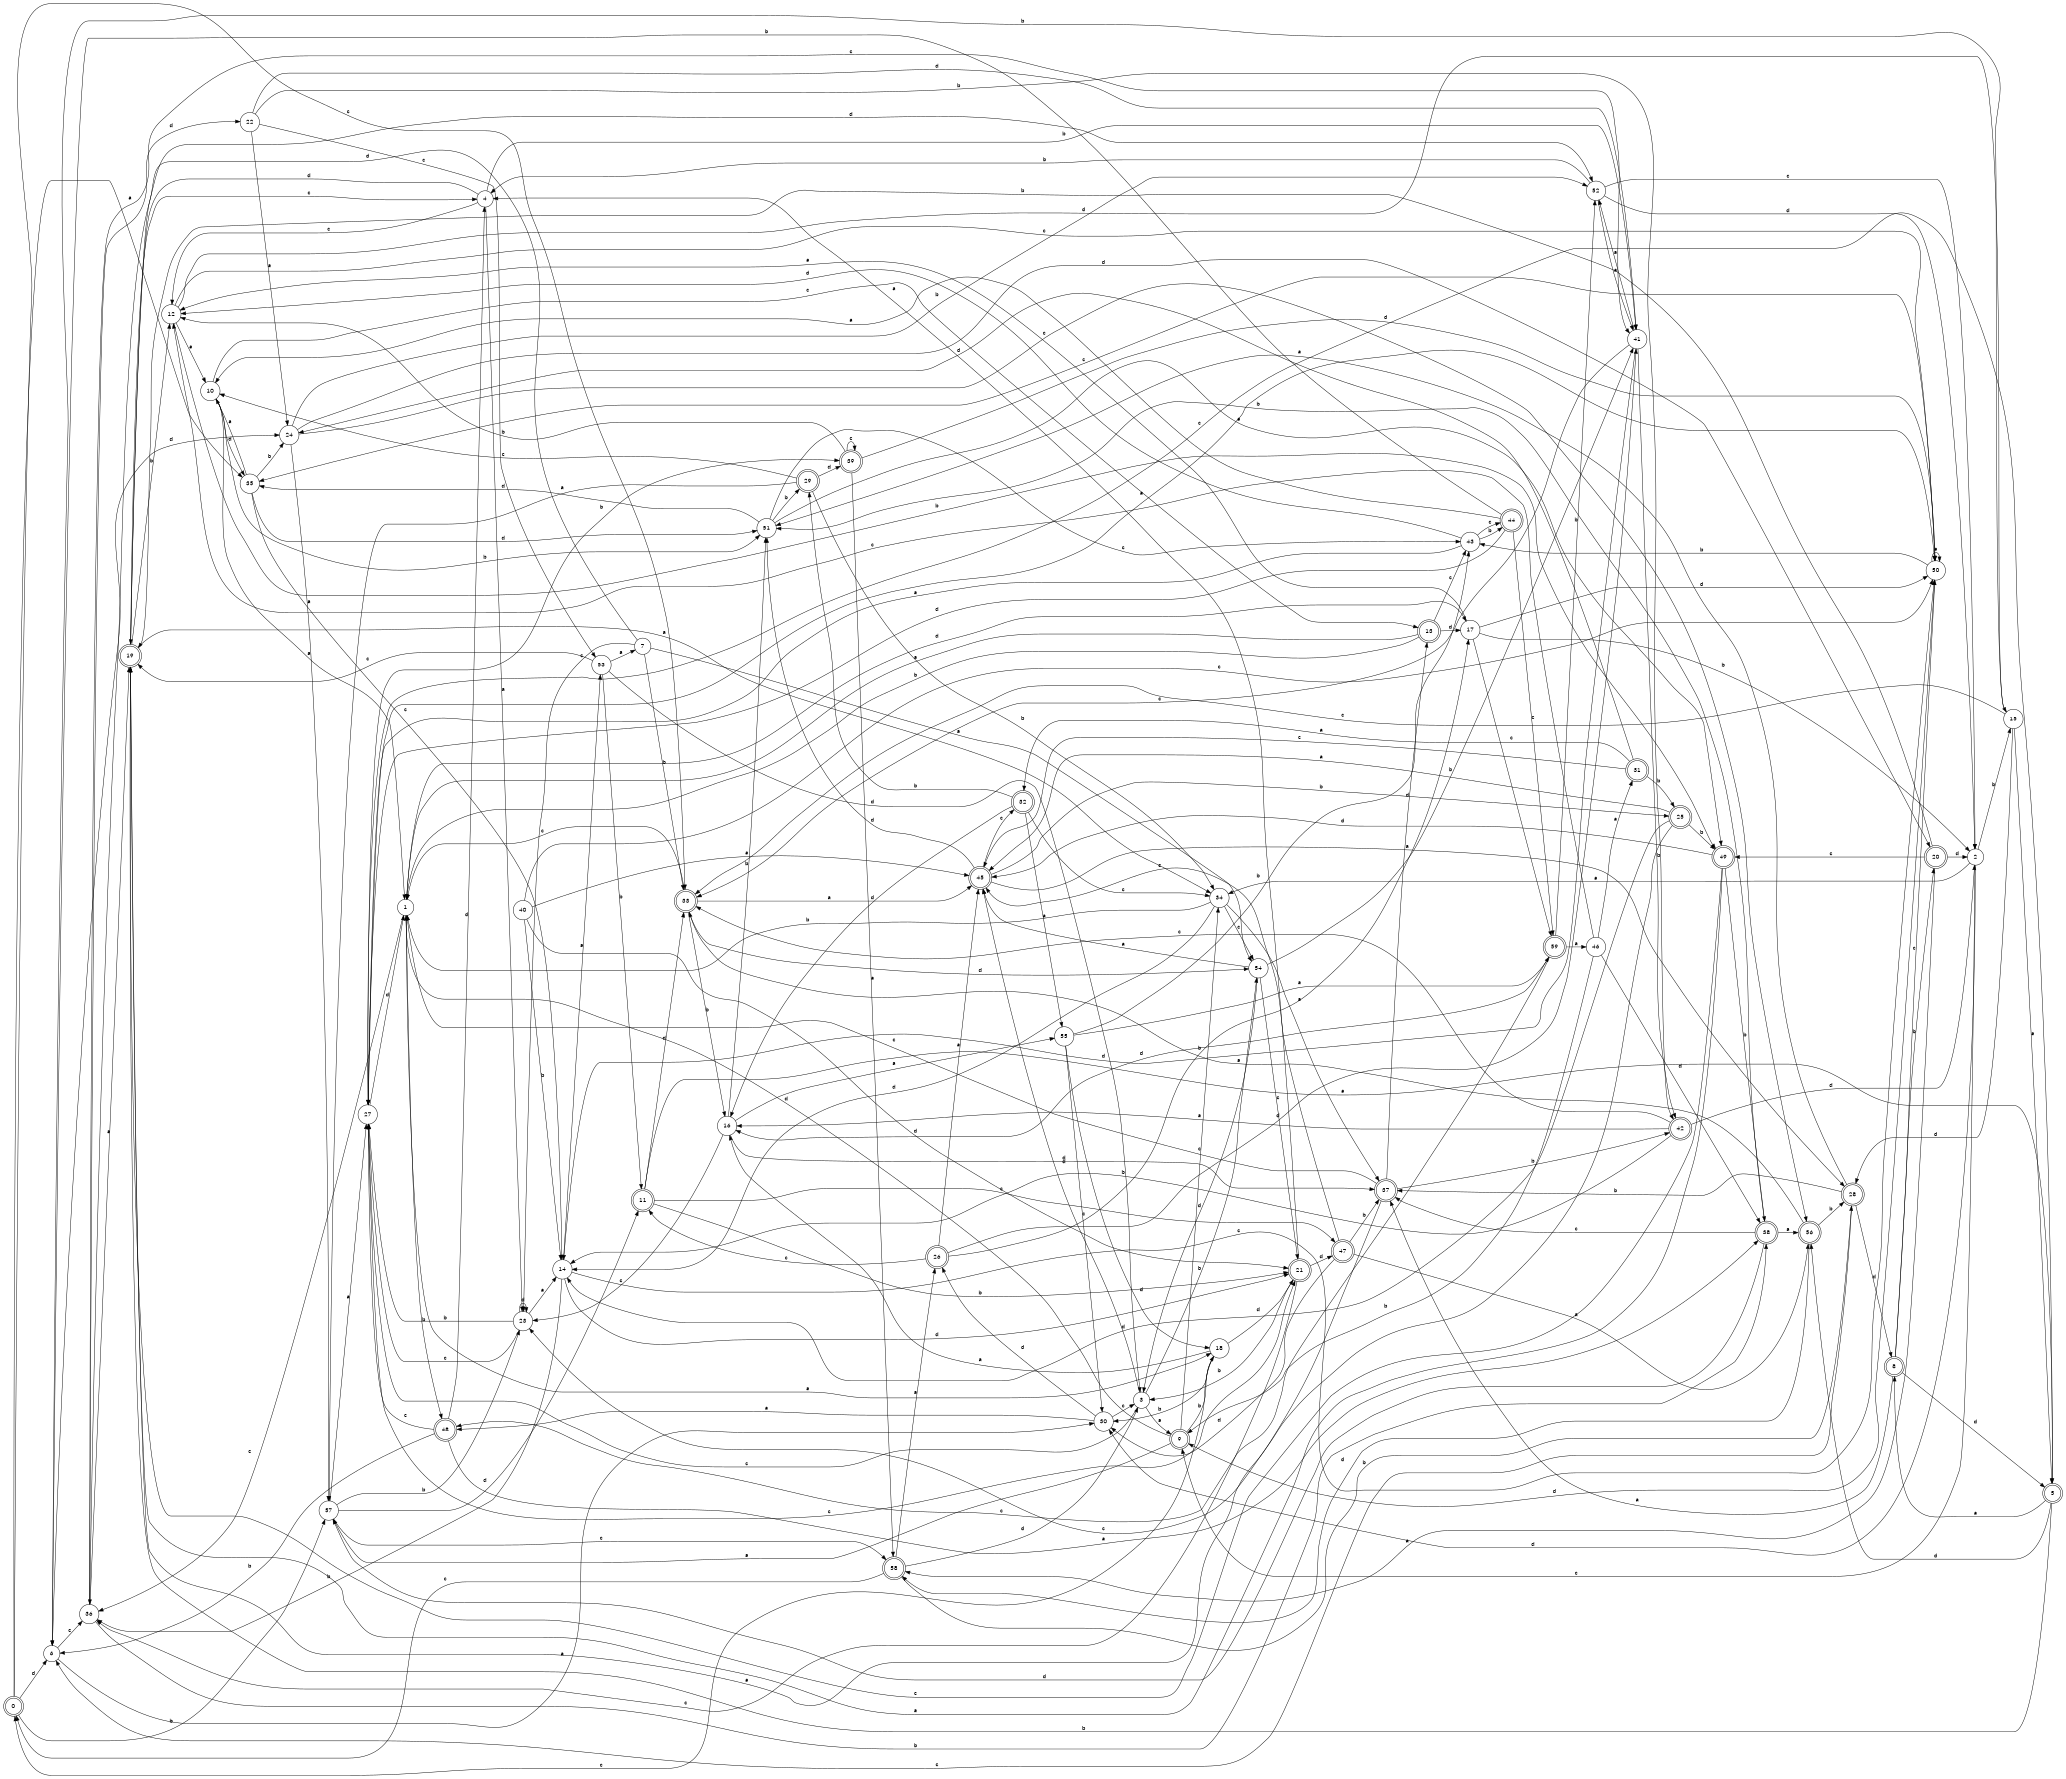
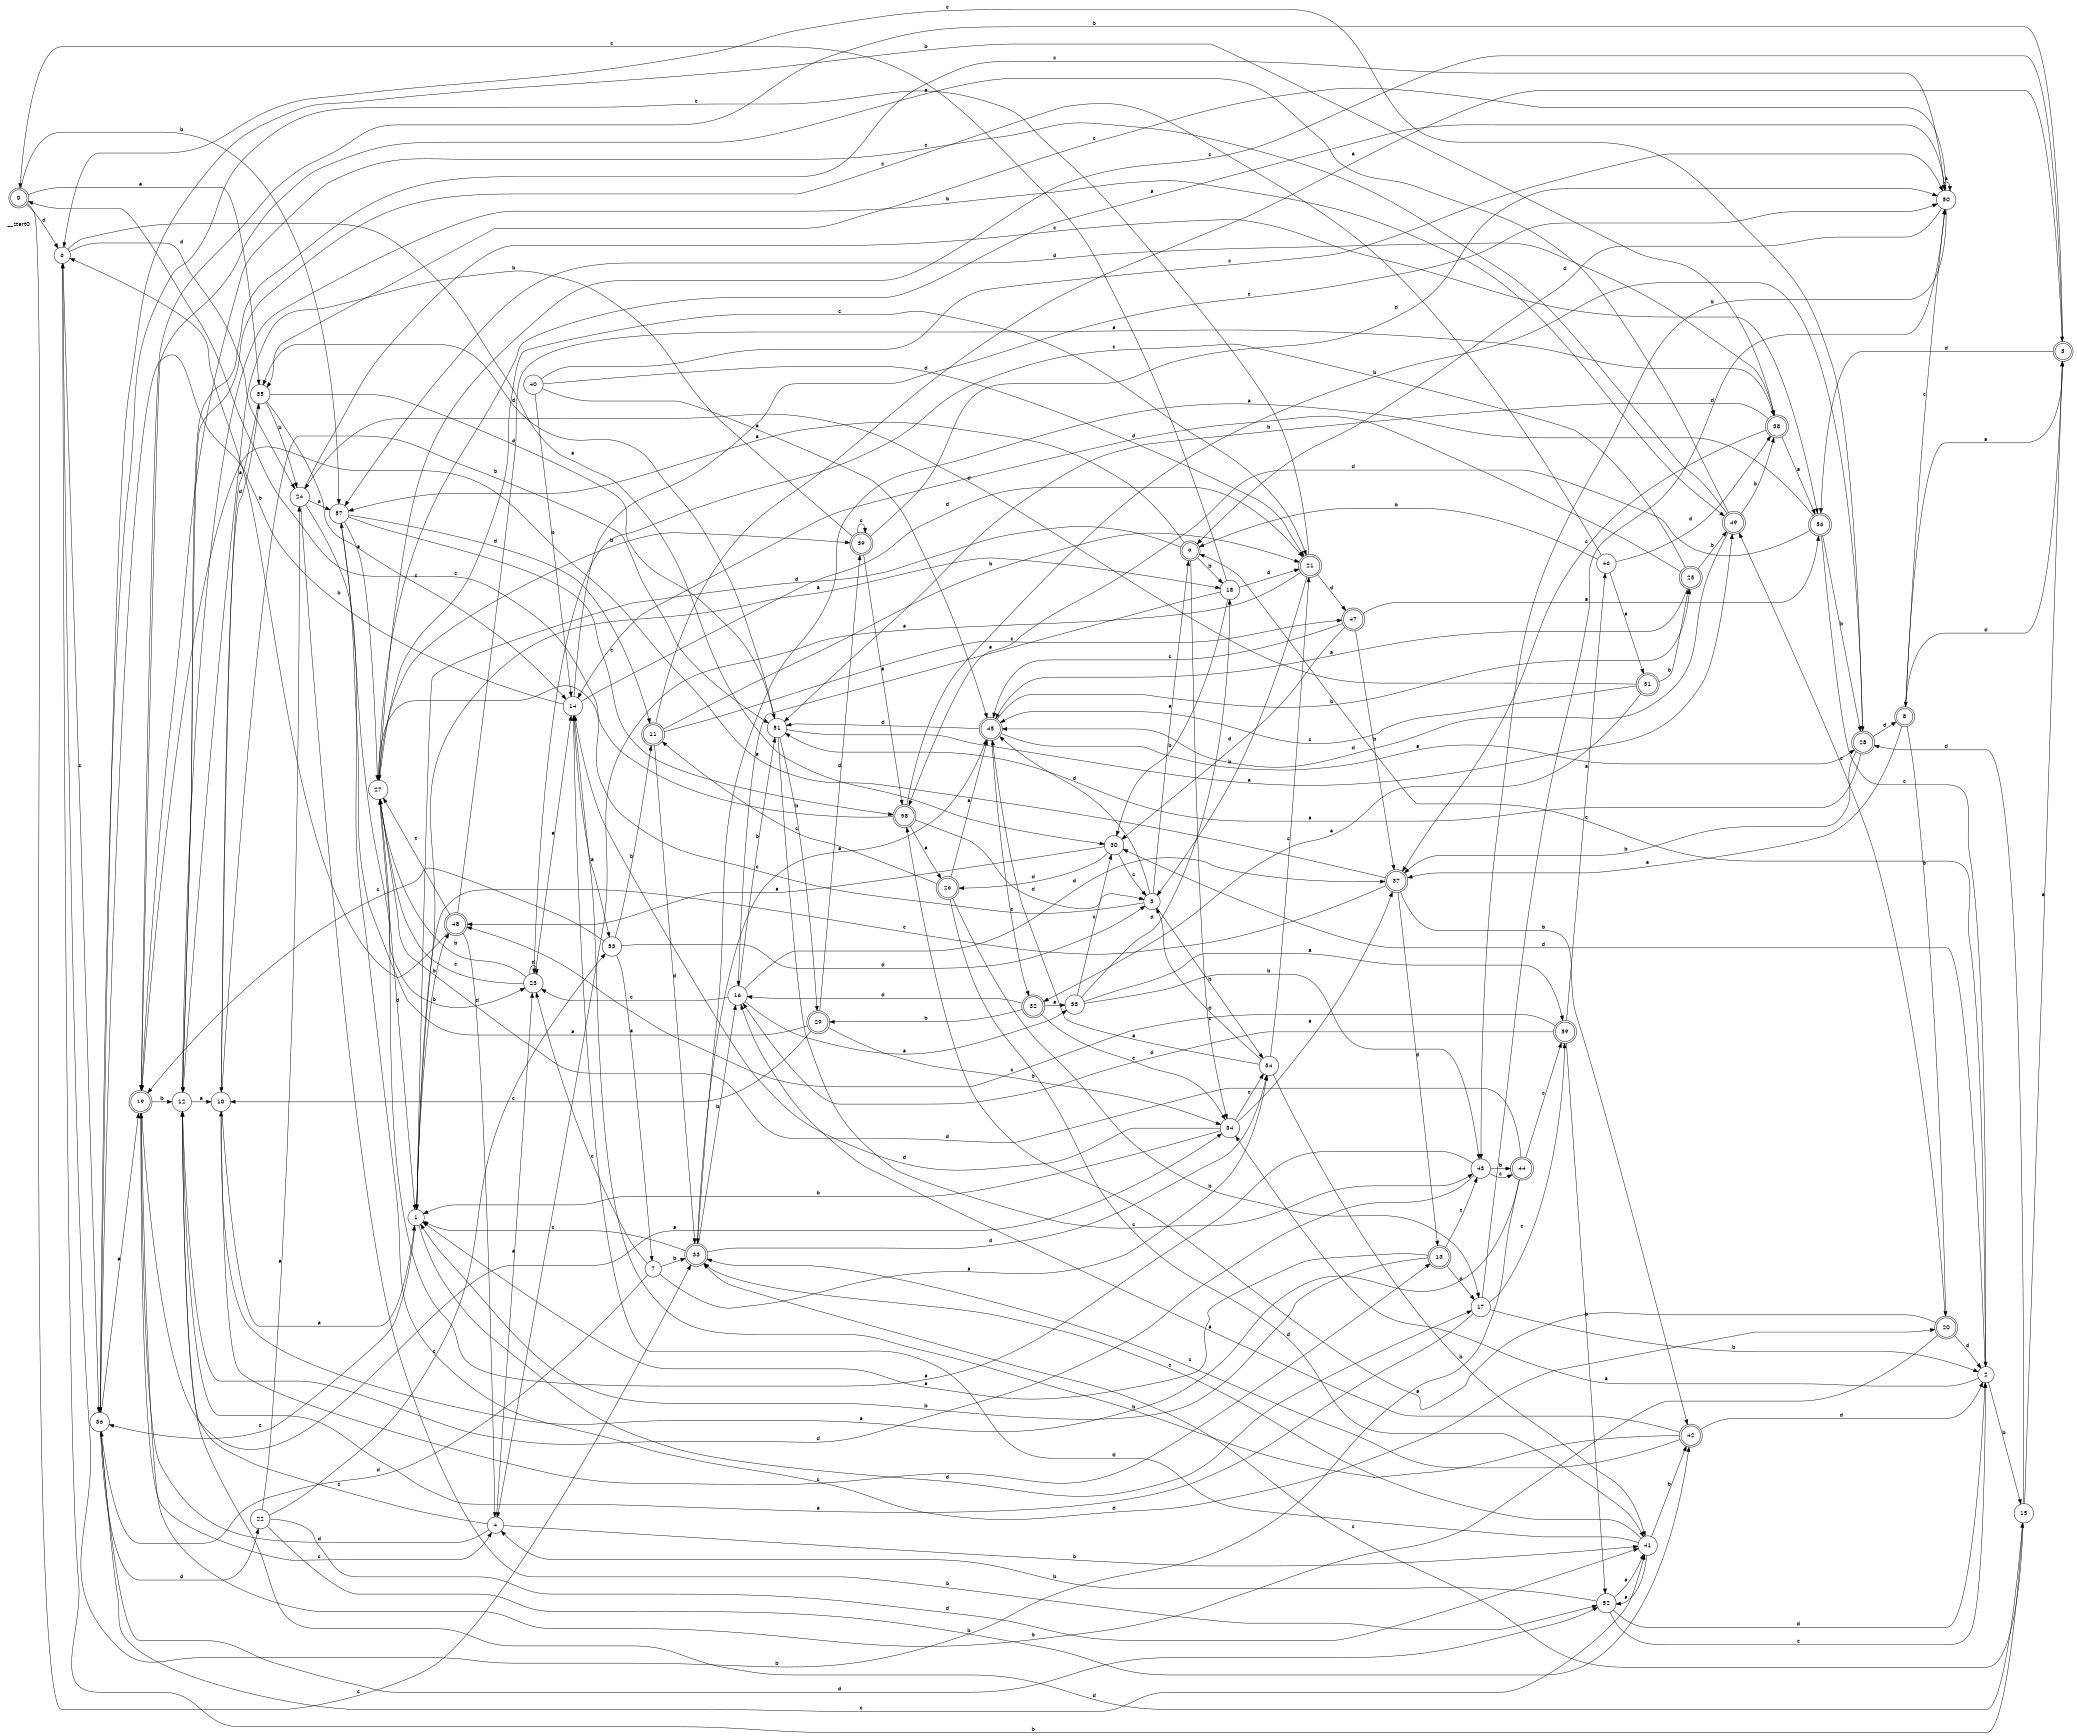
edge "19" -> "52": now "36" -> "52"
node "__start0": added
edge "56" -> "2": added, label "c"
